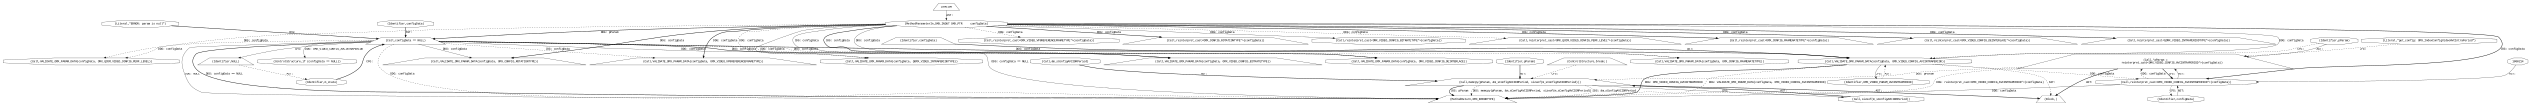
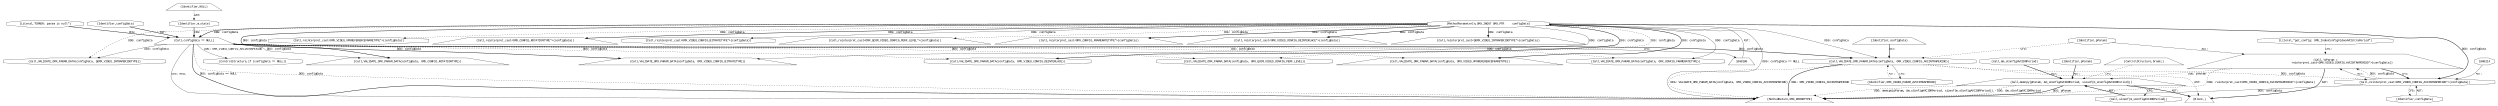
edge "(MethodParameterIn,OMX_INOUT OMX_PTR     configData)" -> "(Call,configData == NULL)": label "DDG: pParam" -> "DDG: configData"
edge "(Call,configData == NULL)" -> "(Identifier,NULL)": now "(Call,configData == NULL)" -> "1000100"
